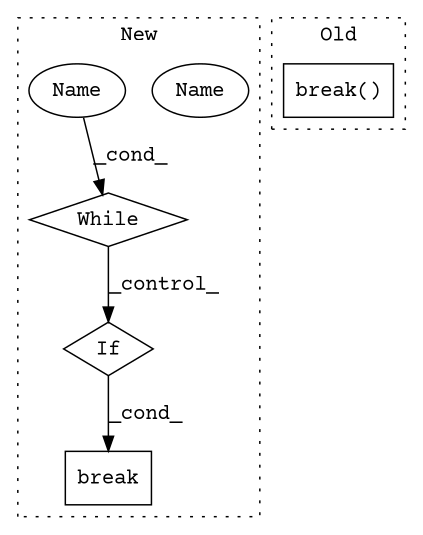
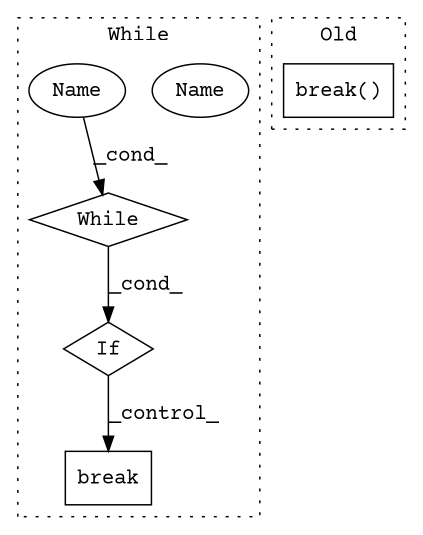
cluster "New": label "New" -> "While"
edge "While" -> "If": label "_control_" -> "_cond_"
edge "If" -> "break": label "_cond_" -> "_control_"
